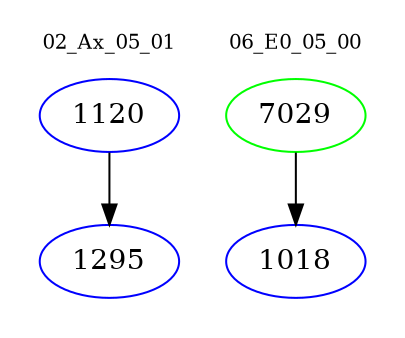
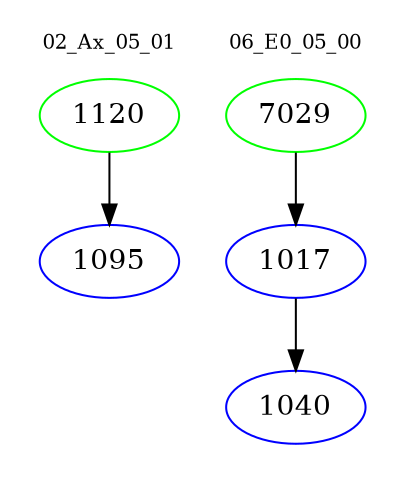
node "1120": color blue -> green
node "1295": label "1295" -> "1095"
node "1018": label "1018" -> "1017"
node "1040": added
